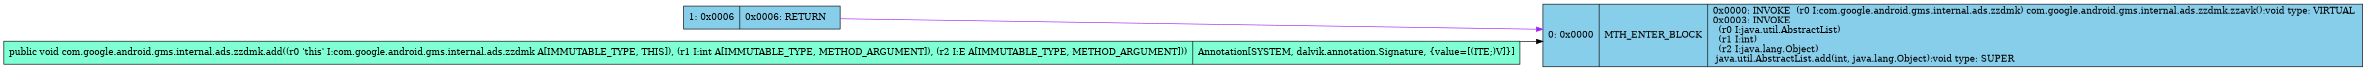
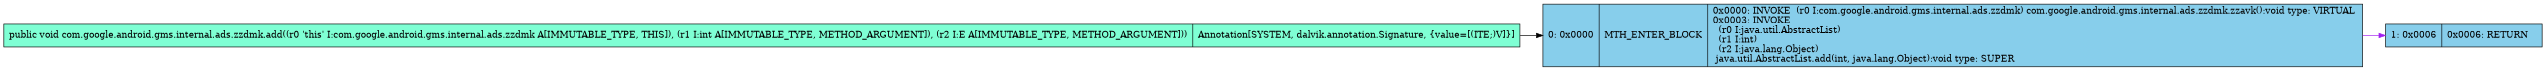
edge "1: 0x0006" -> "0: 0x0000": reversed
